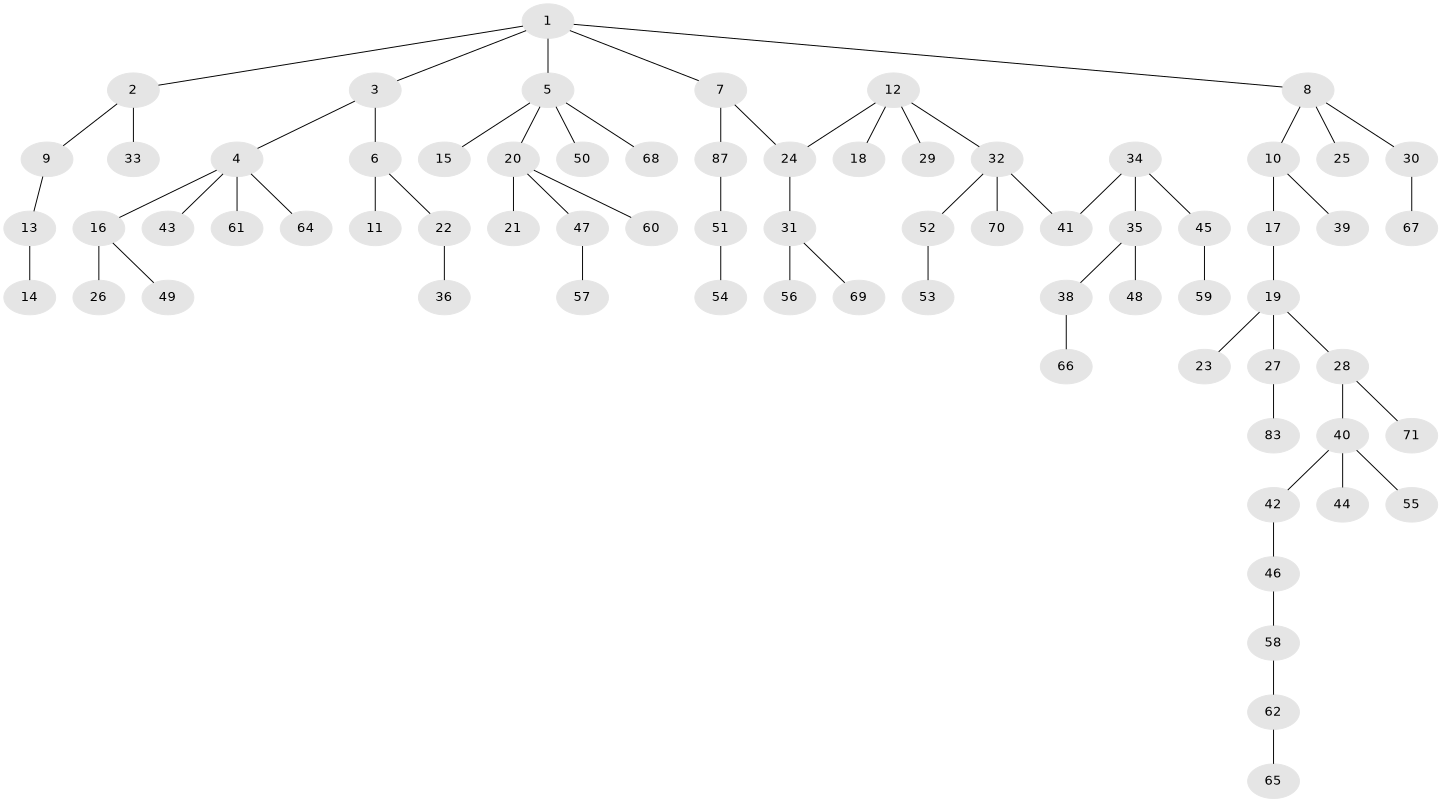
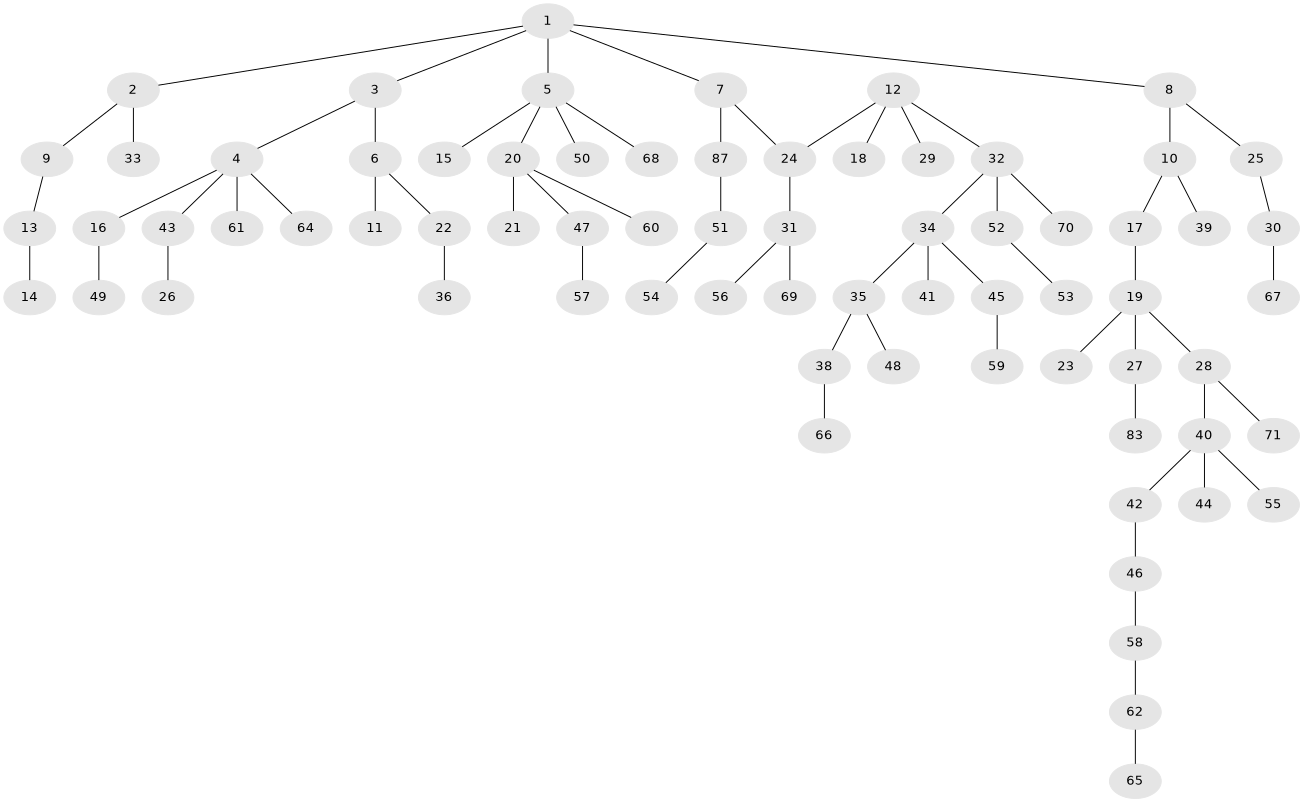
edge "8" -- "30": now "25" -- "30"
edge "32" -- "41": now "32" -- "34"
edge "16" -- "26": now "43" -- "26"
